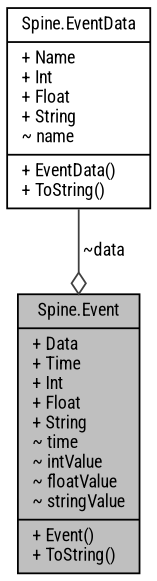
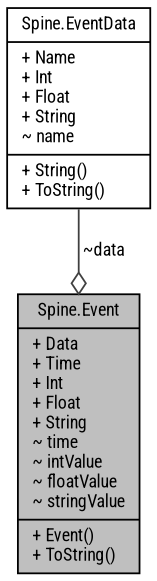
node "Spine.EventData": text "+ EventData()" -> "+ String()"
